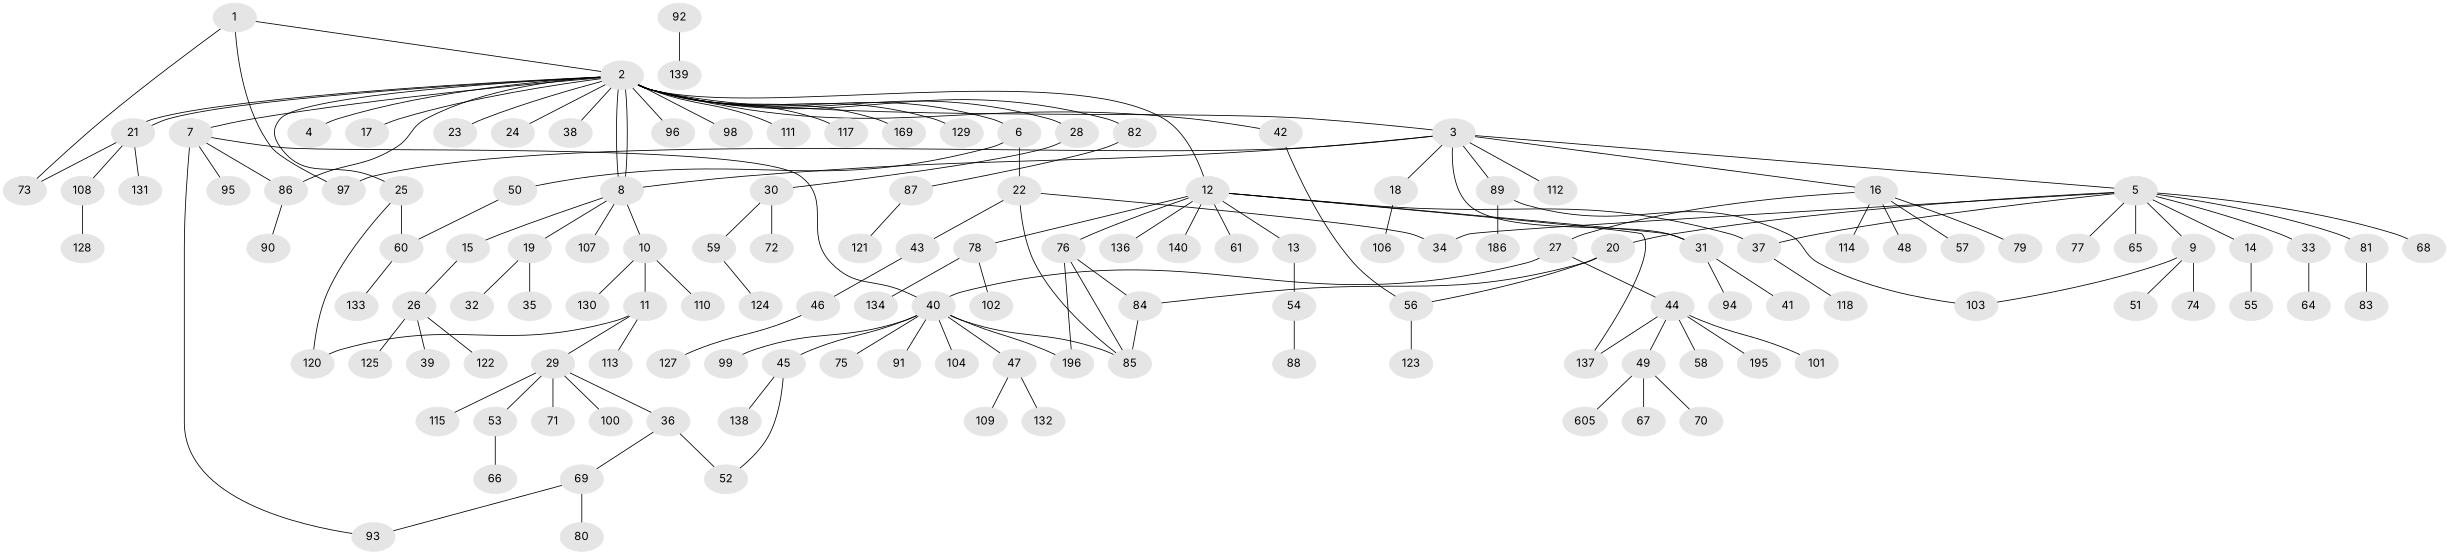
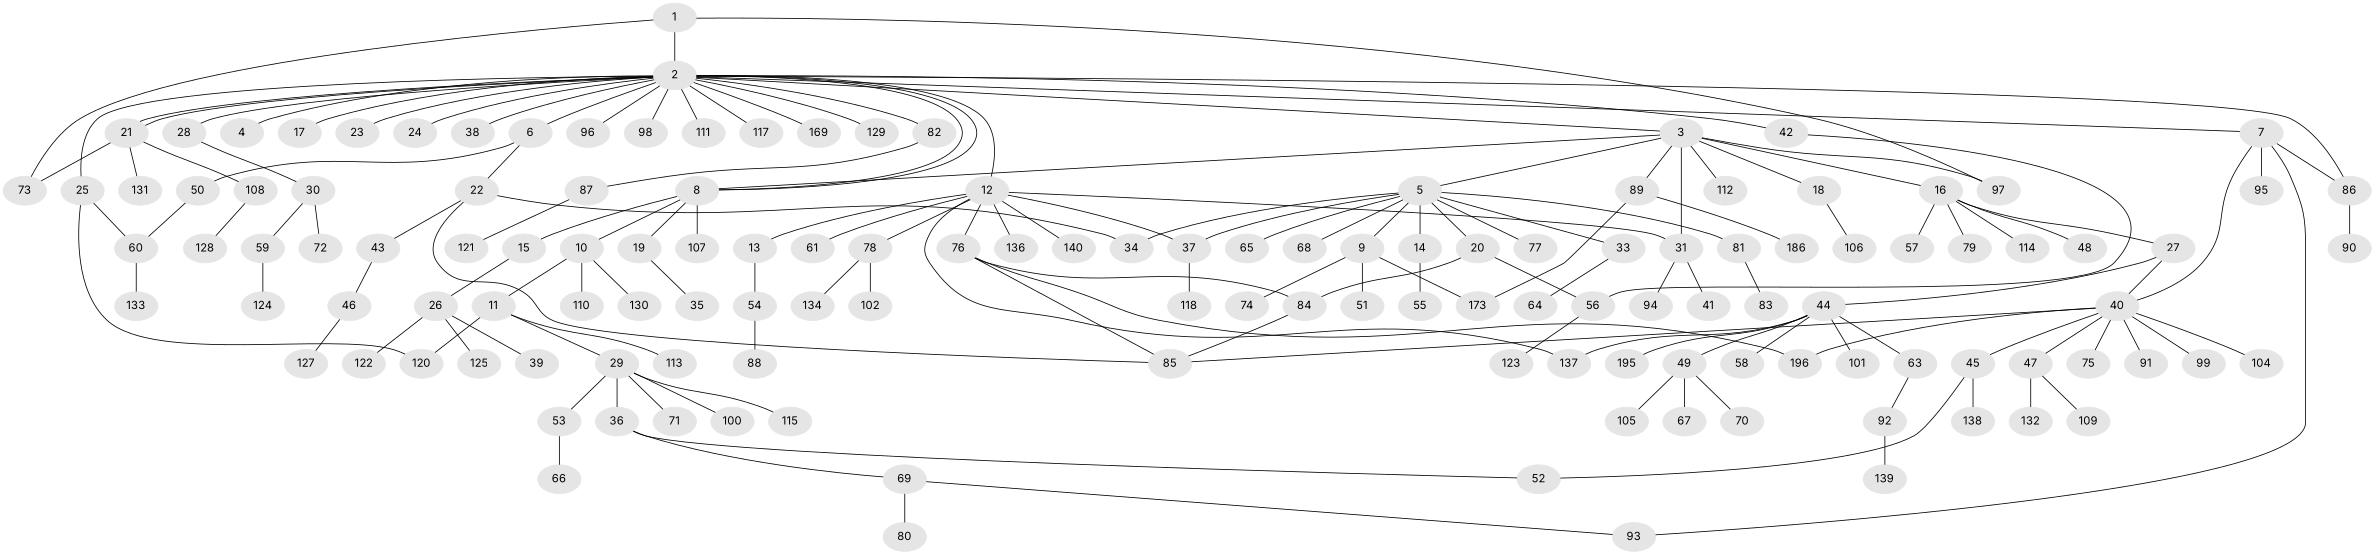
node "32": removed
node "103": label "103" -> "173"
node "63": added
node "605": label "605" -> "105"
